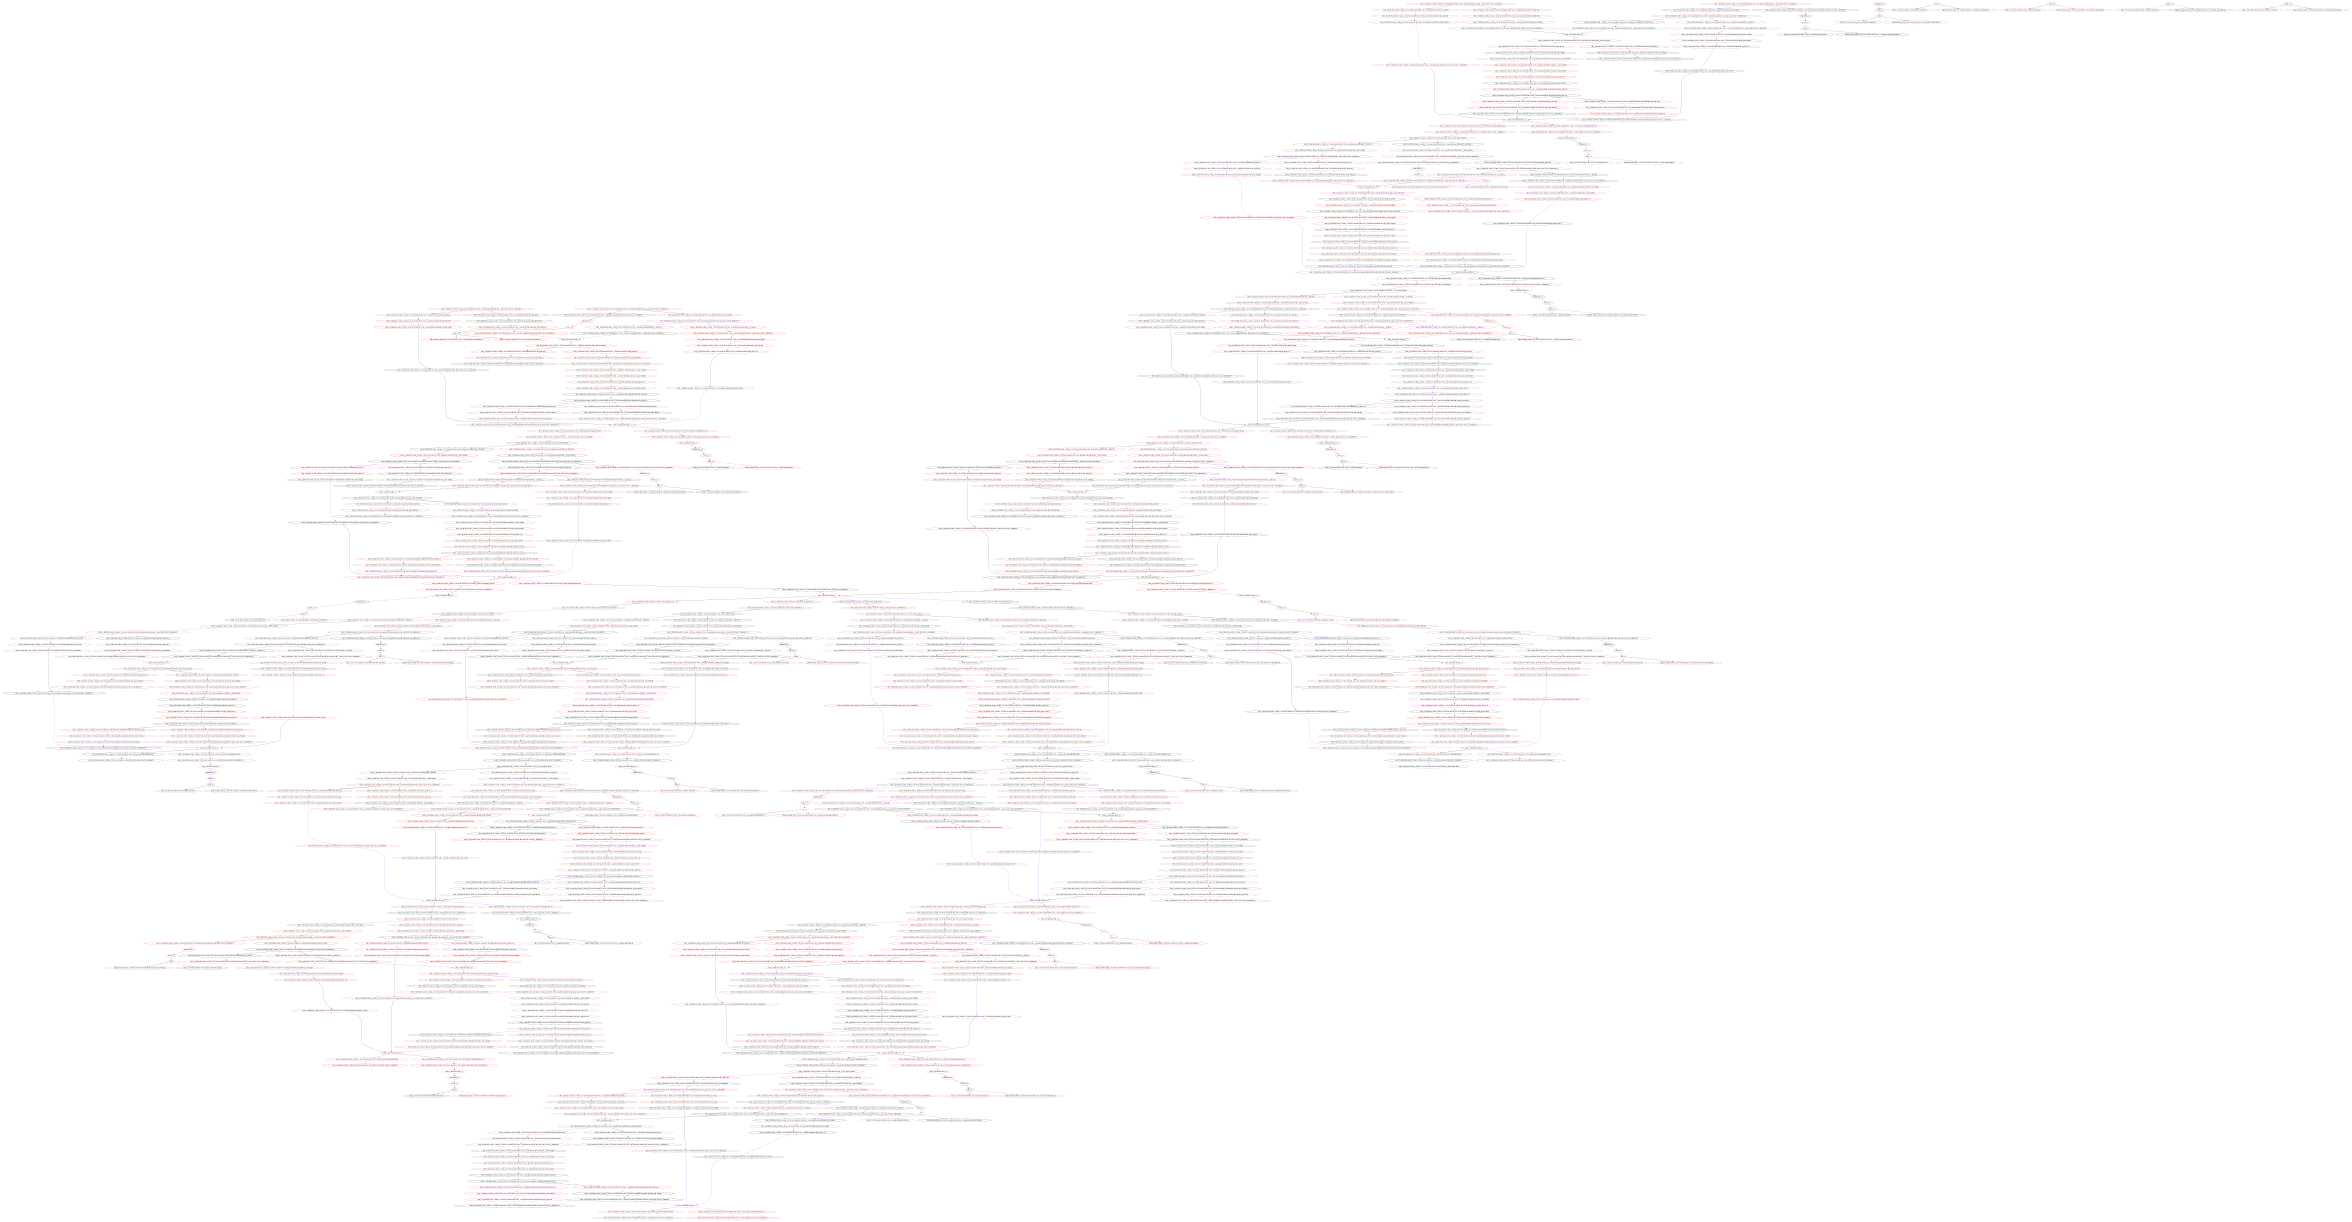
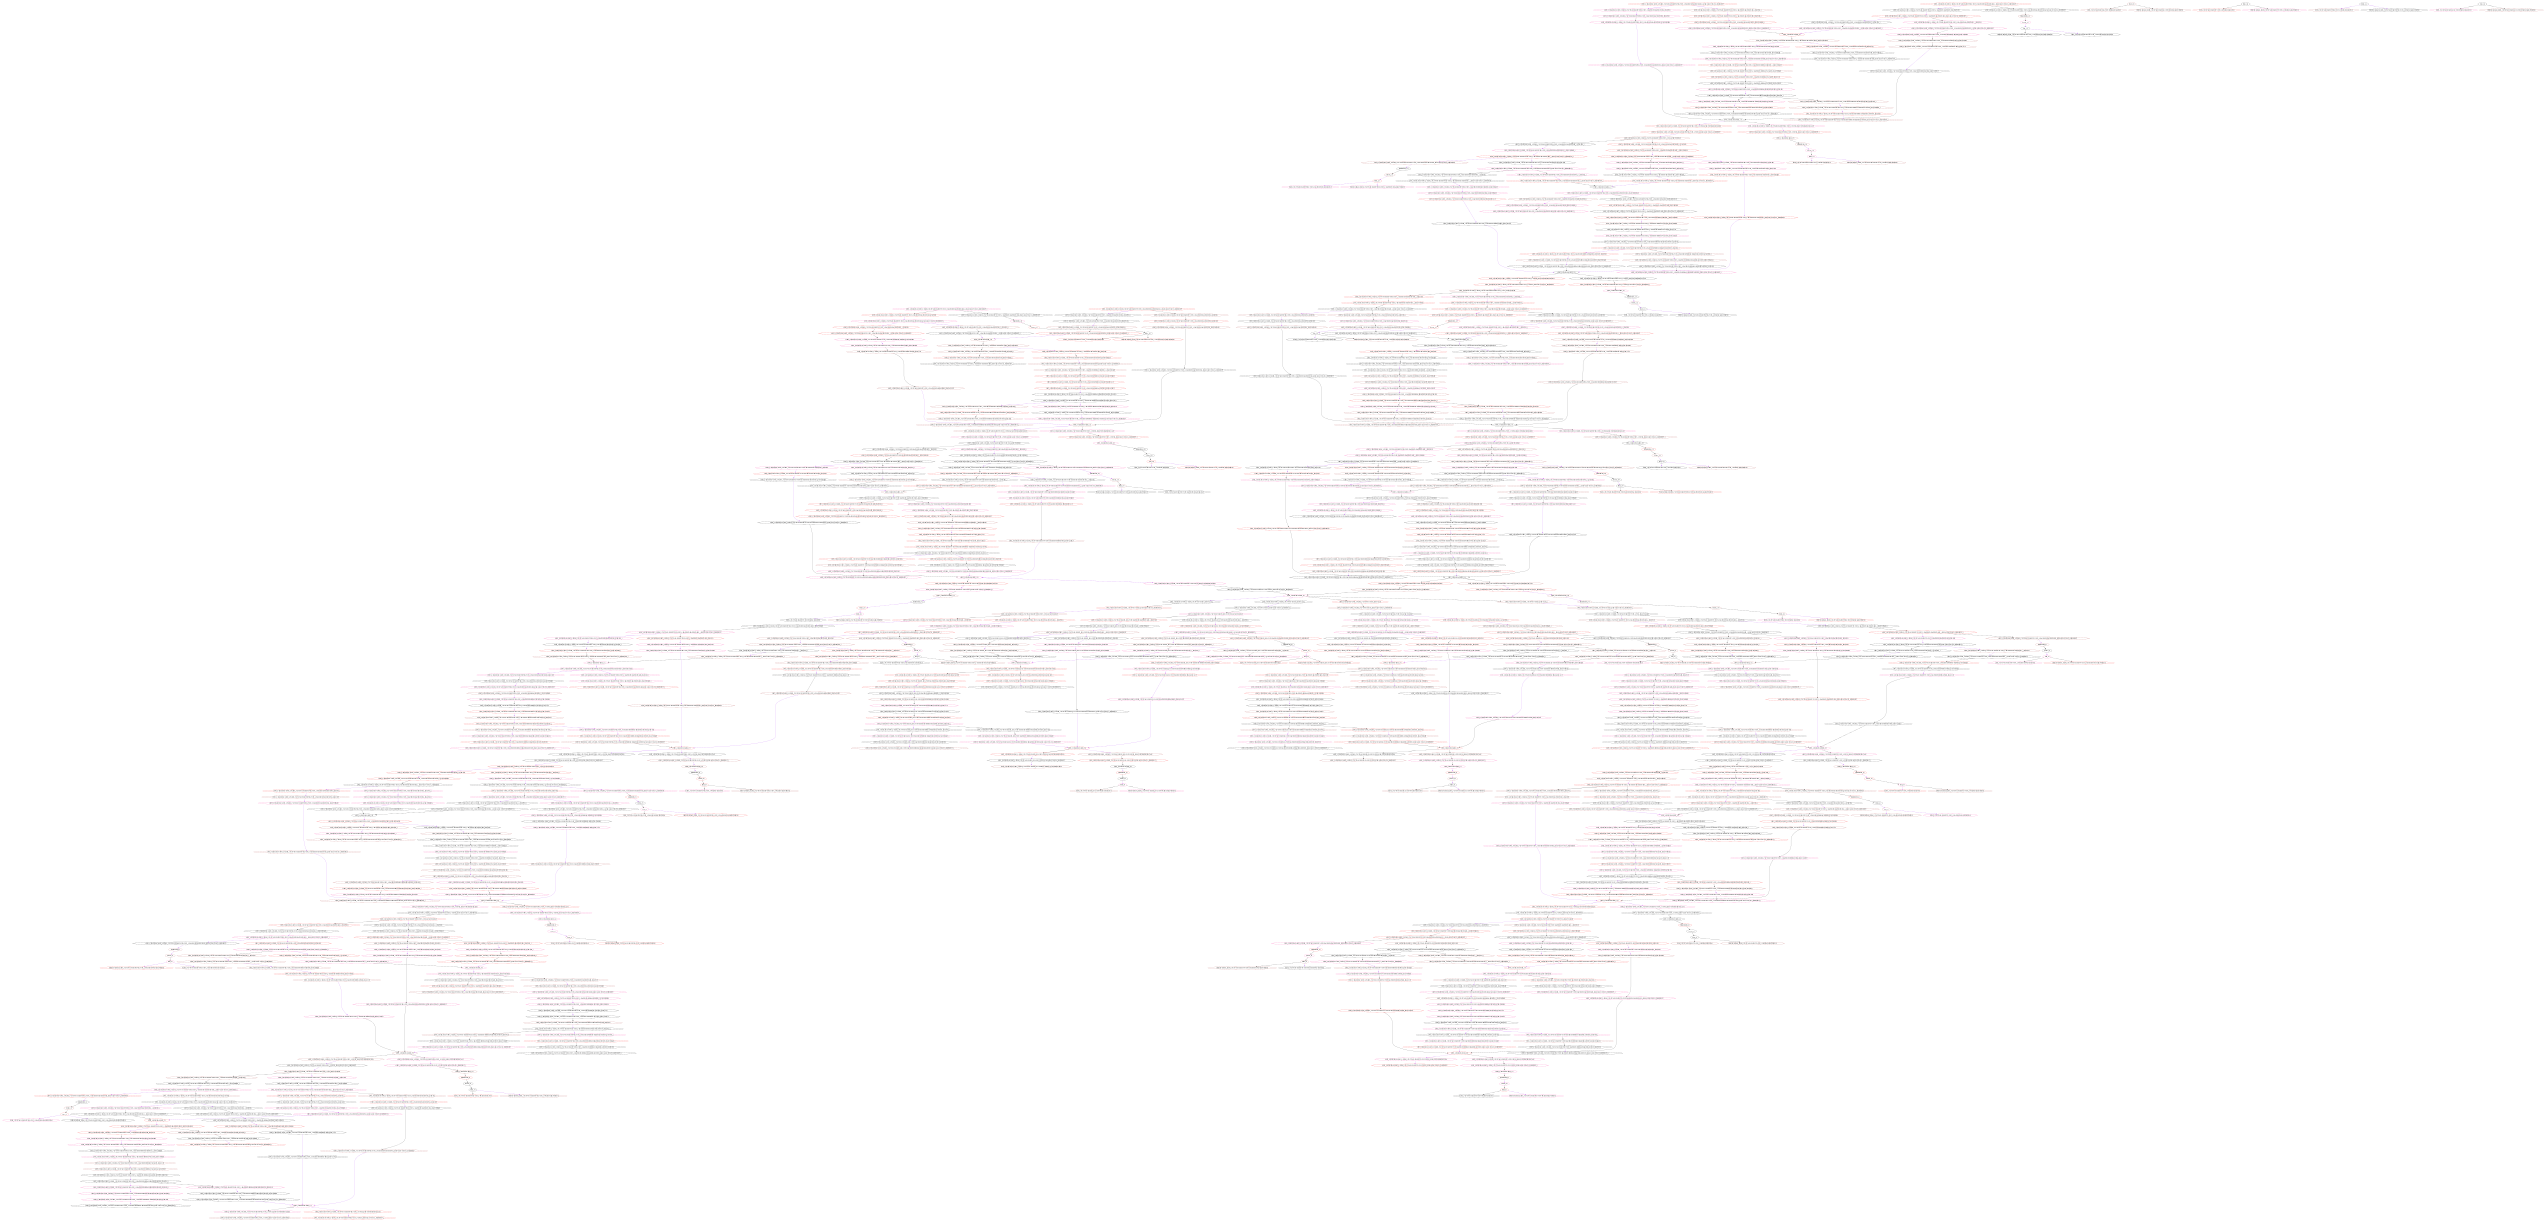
node "tower_0/gradients/addn_160": added
